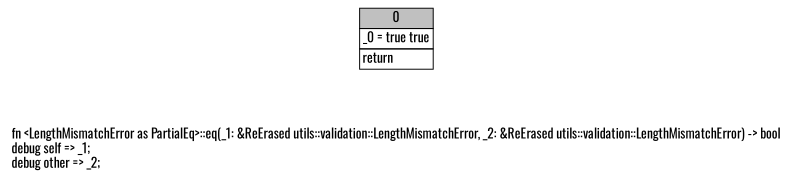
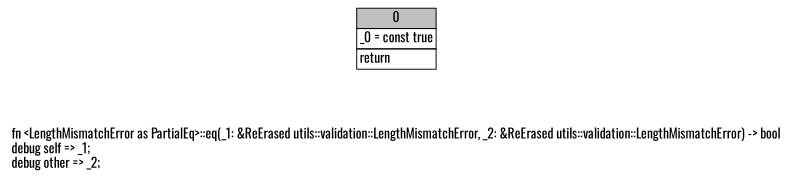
node "0": text "_0 = true true" -> "_0 = const true"
